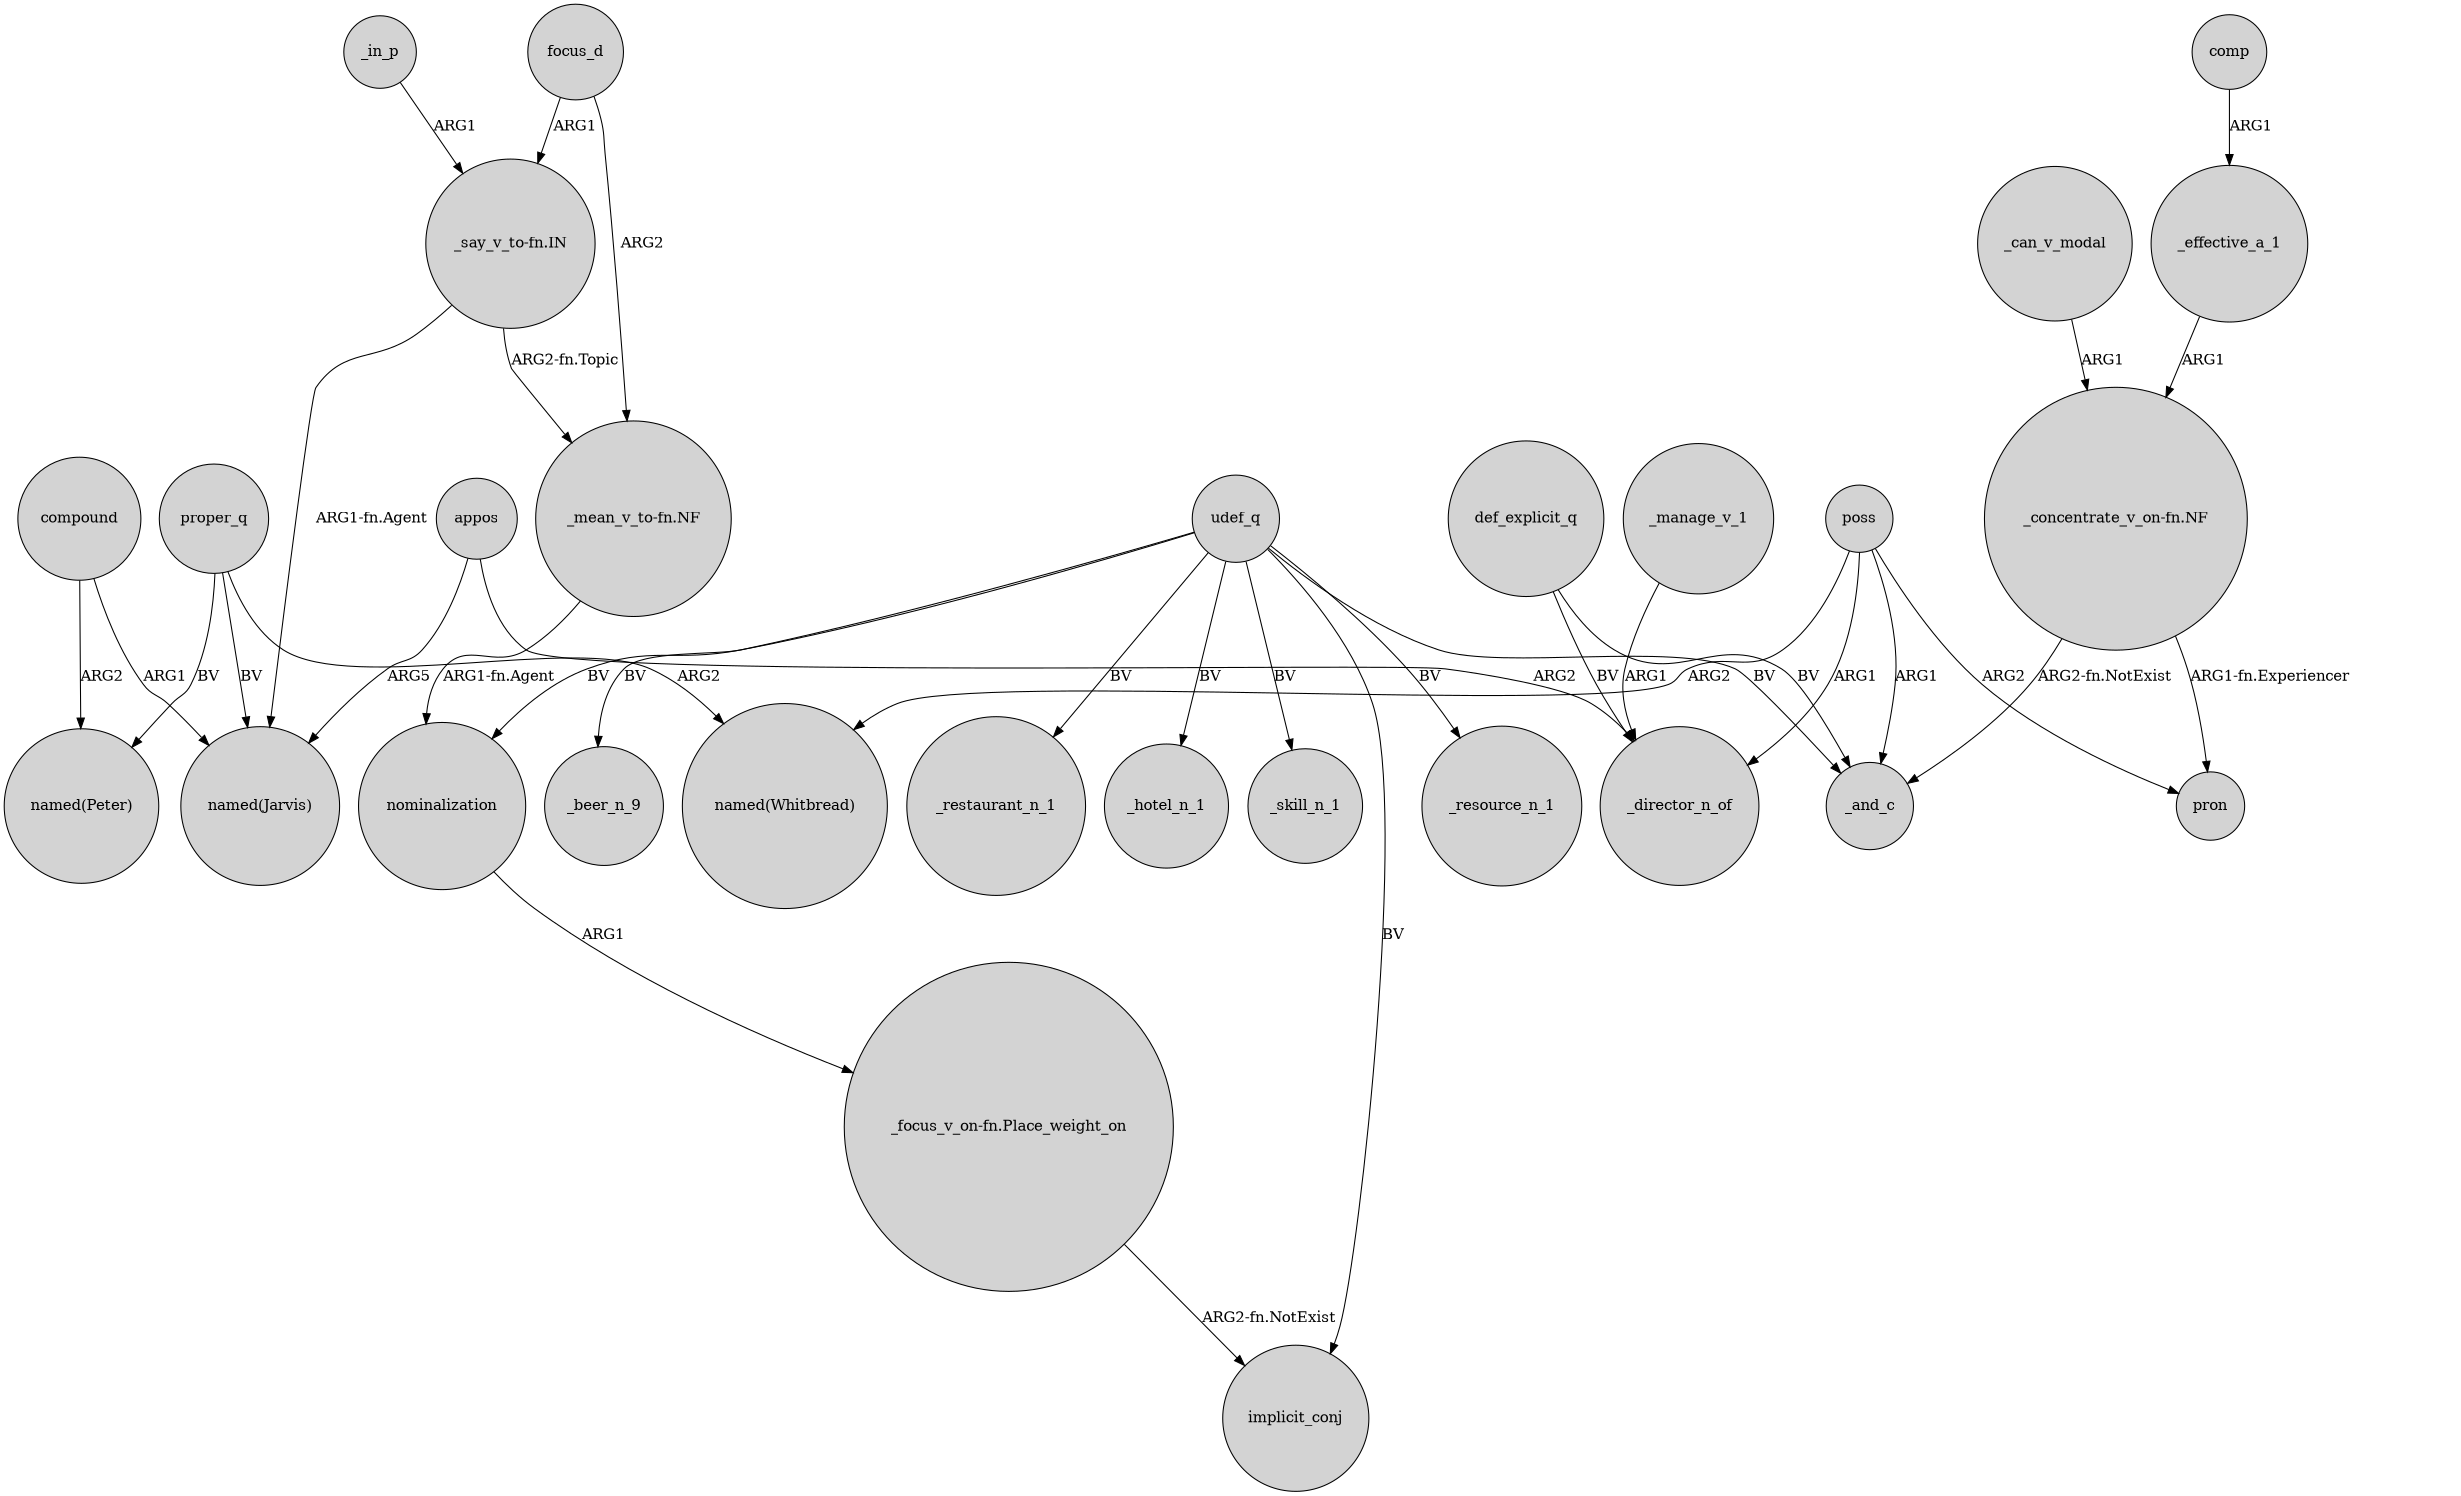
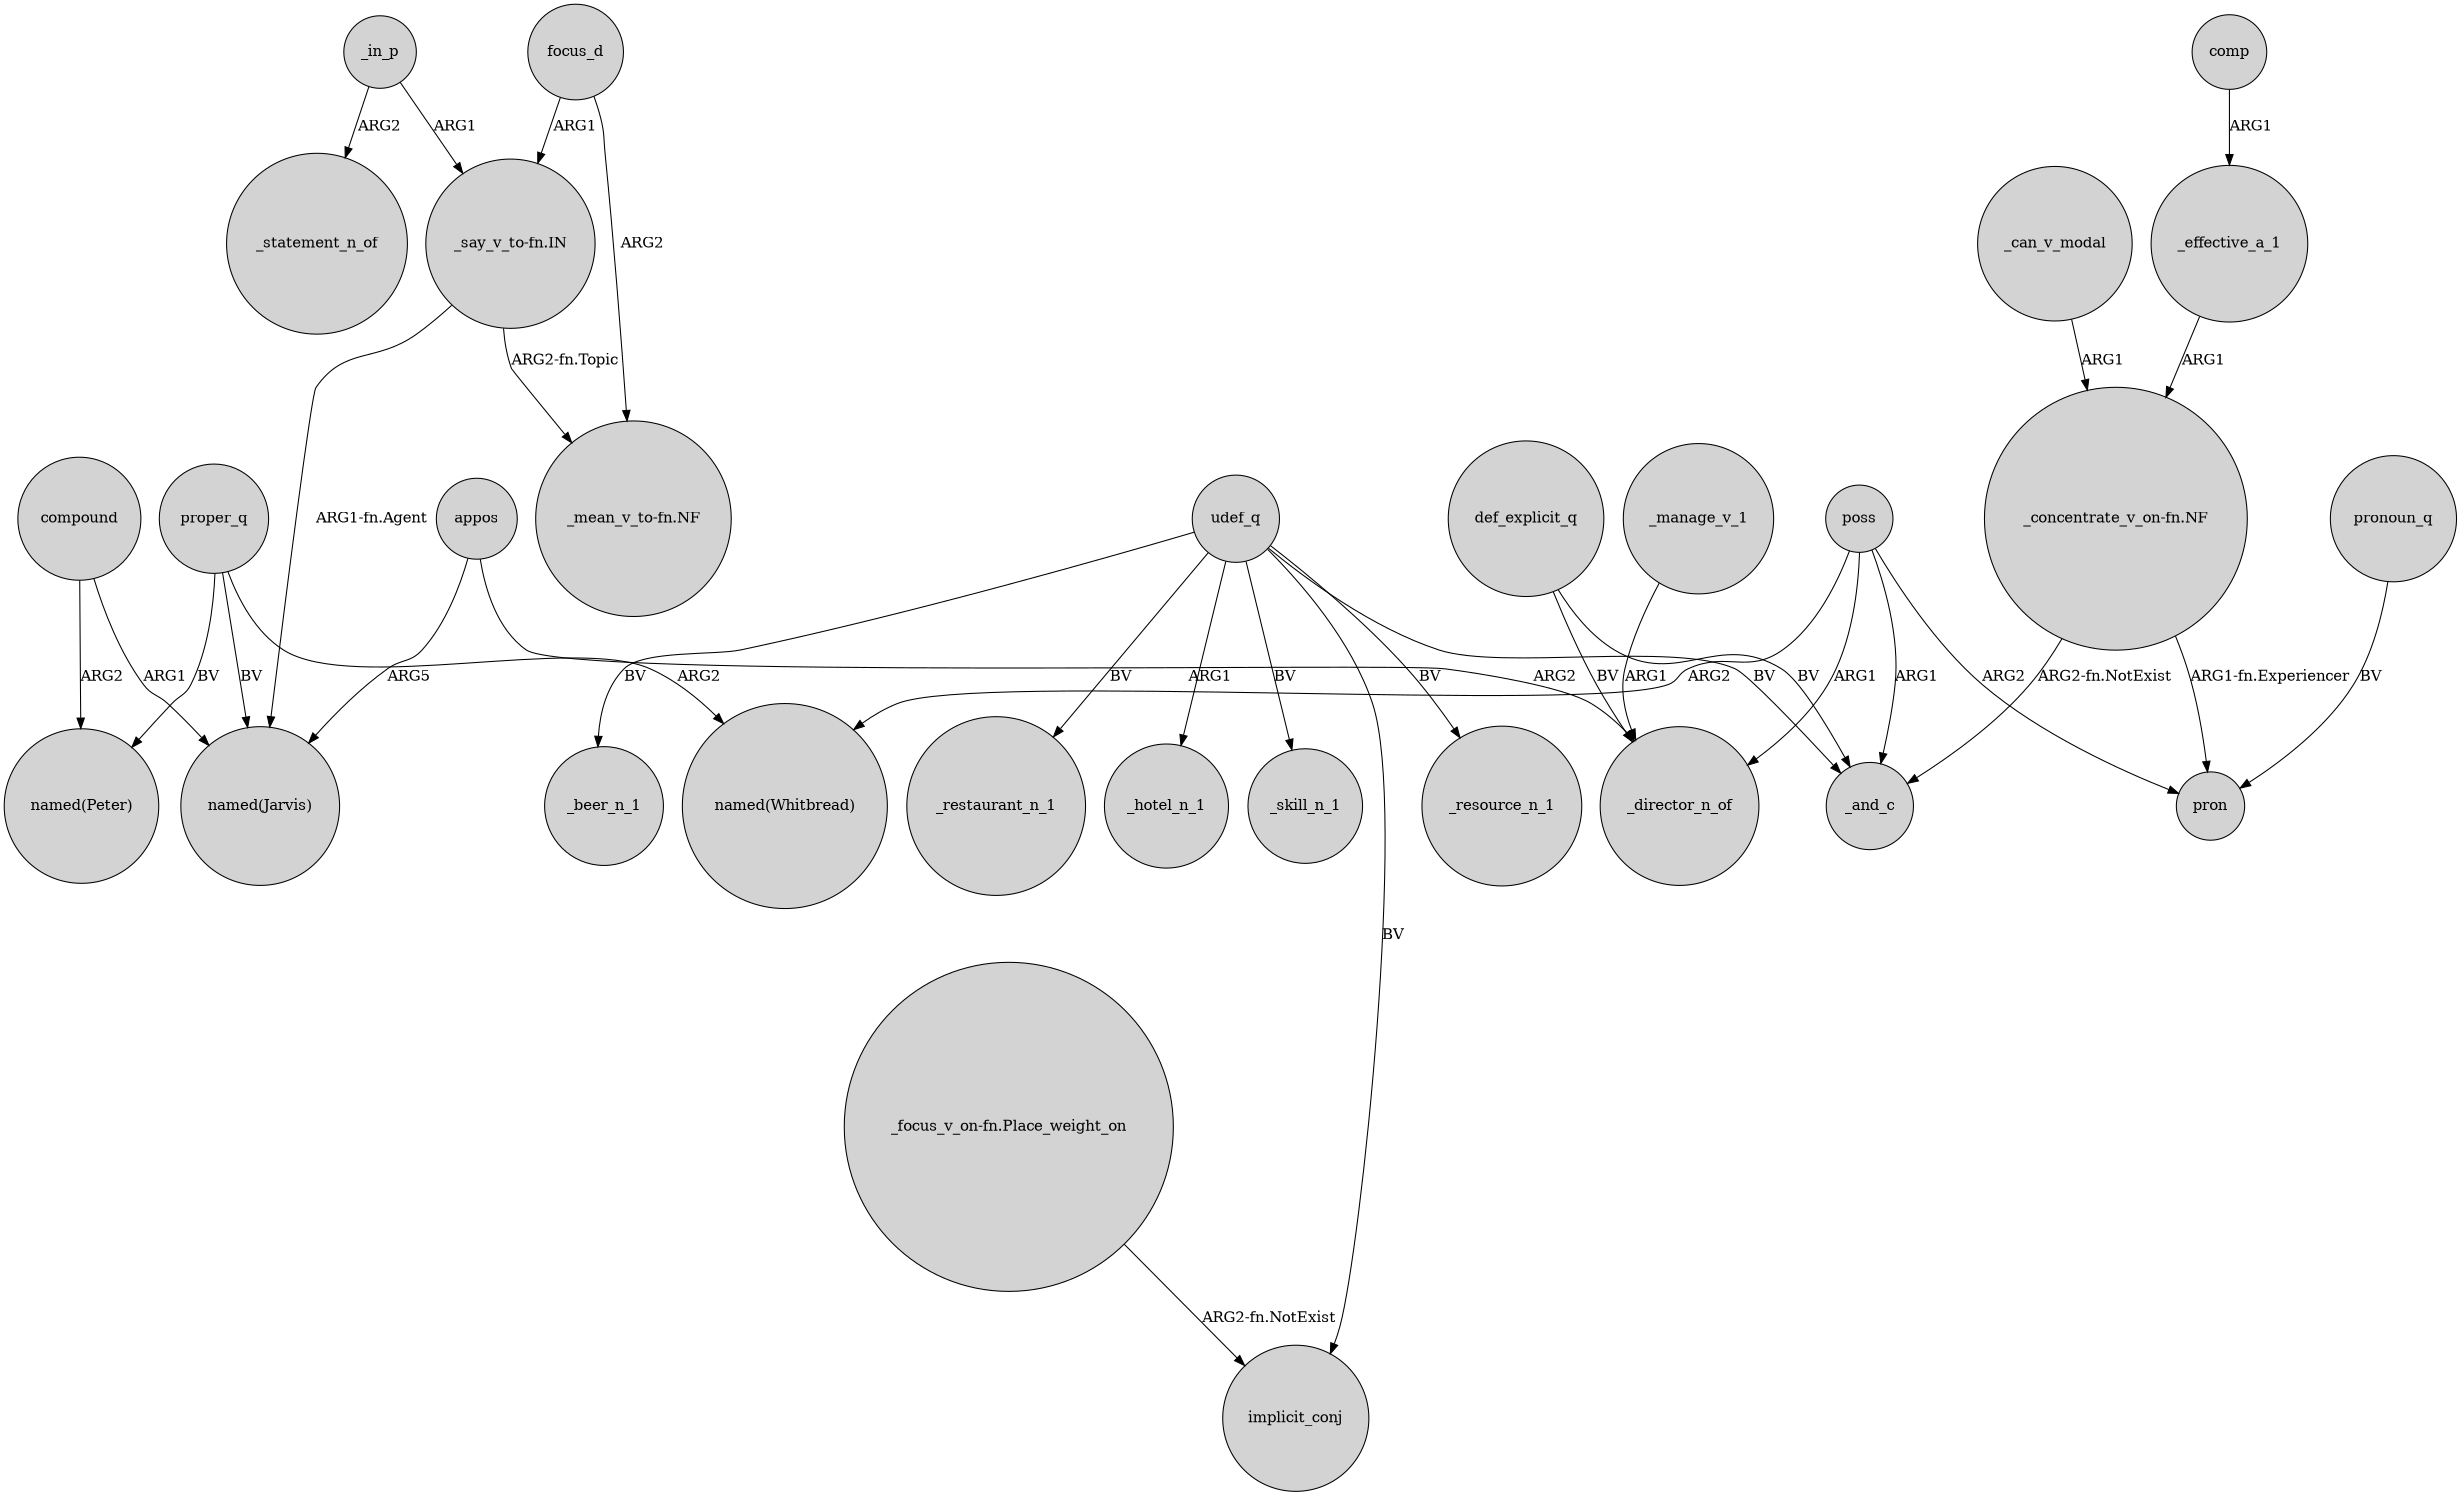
node "_statement_n_of": added
node "pronoun_q": added
edge "udef_q" -> "_hotel_n_1": label "BV" -> "ARG1"
node "nominalization": removed
node "_beer_n_9": label "_beer_n_9" -> "_beer_n_1"
